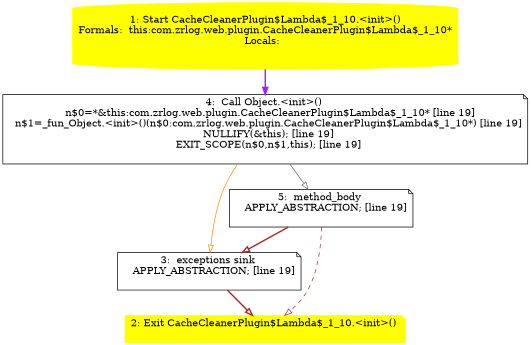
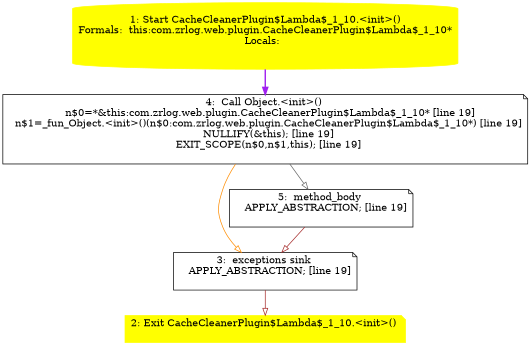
edge "5:  method_body APPLY_ABSTRACTION; [line 19]" -> "3:  exceptions sink APPLY_ABSTRACTION; [line 19]": style bold -> solid
edge "5:  method_body APPLY_ABSTRACTION; [line 19]" -> "2: Exit CacheCleanerPlugin$Lambda$_1_10.<init>()": removed
edge "3:  exceptions sink APPLY_ABSTRACTION; [line 19]" -> "2: Exit CacheCleanerPlugin$Lambda$_1_10.<init>()": style bold -> solid
